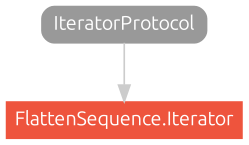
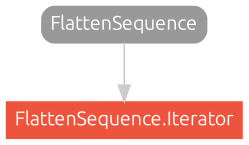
node "IteratorProtocol": label "IteratorProtocol" -> "FlattenSequence"
